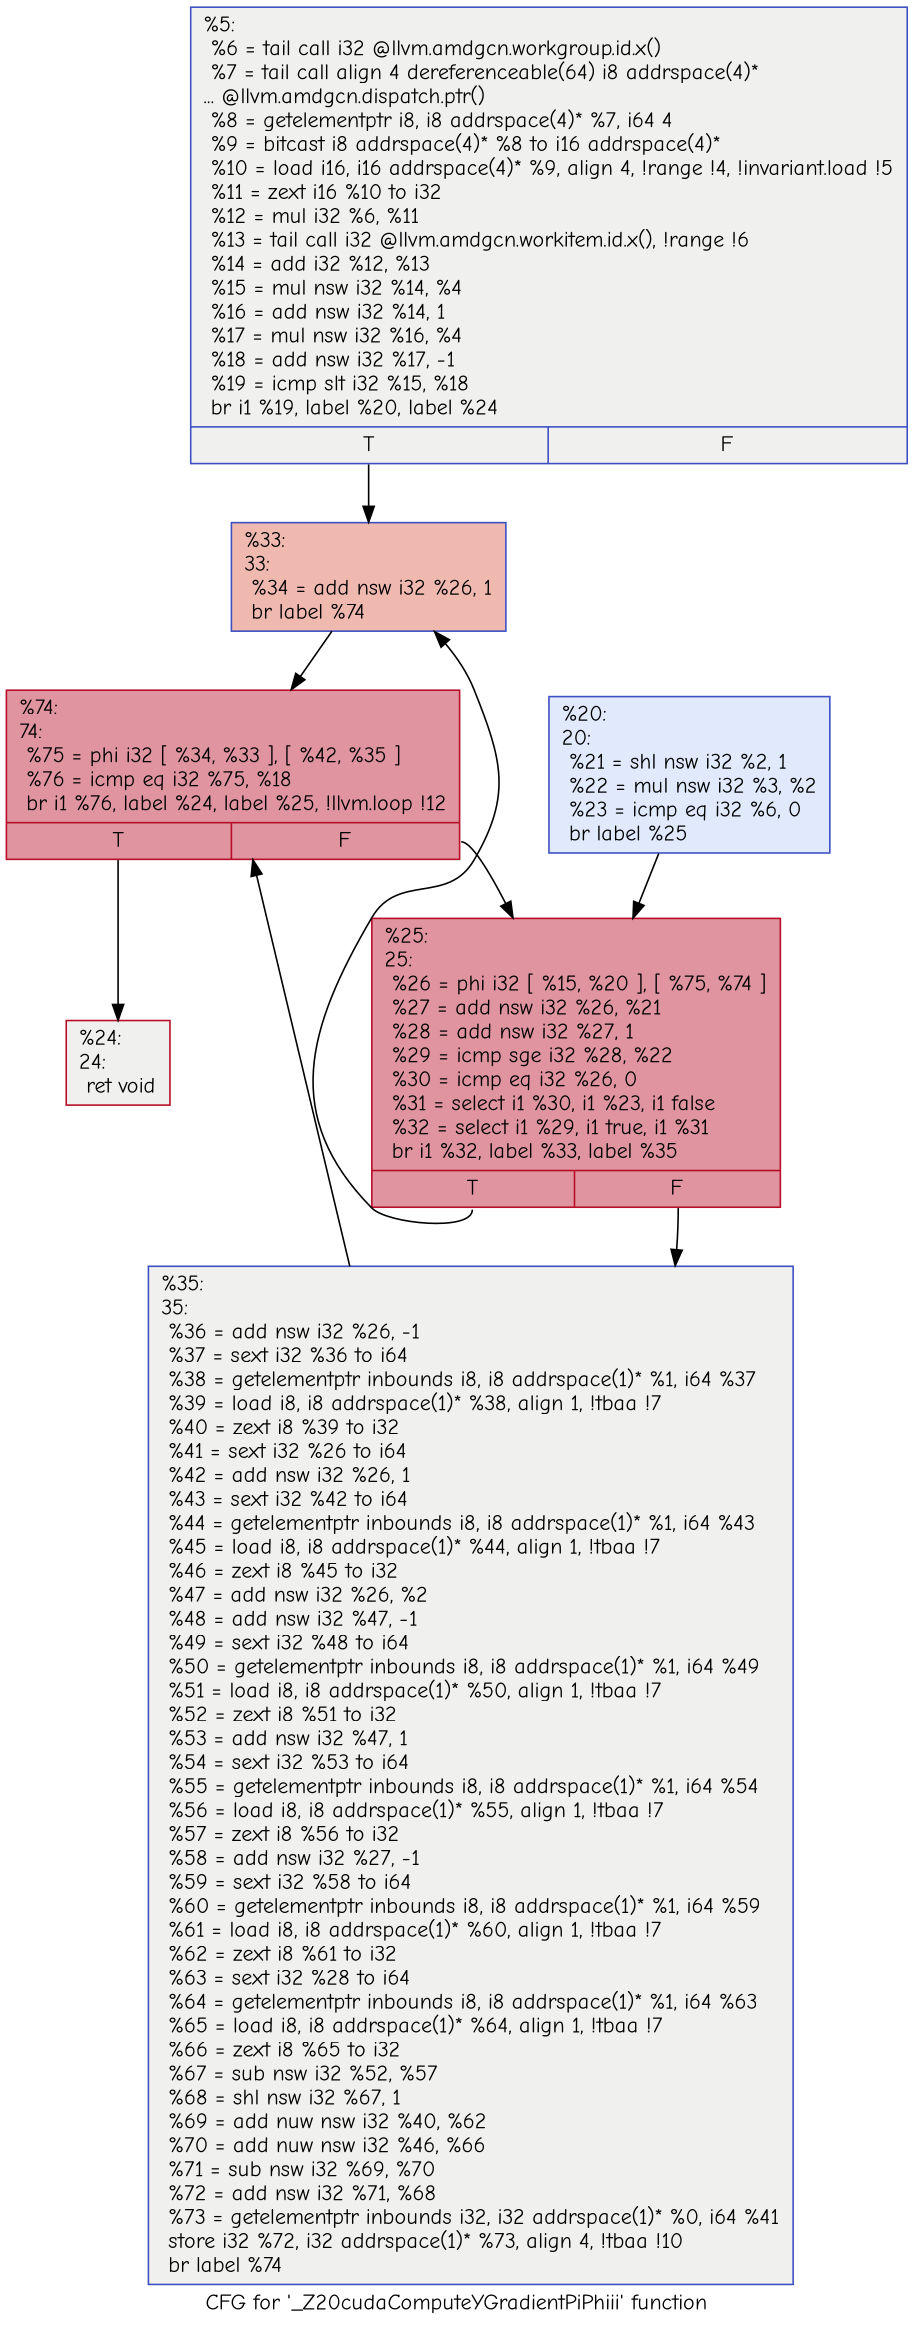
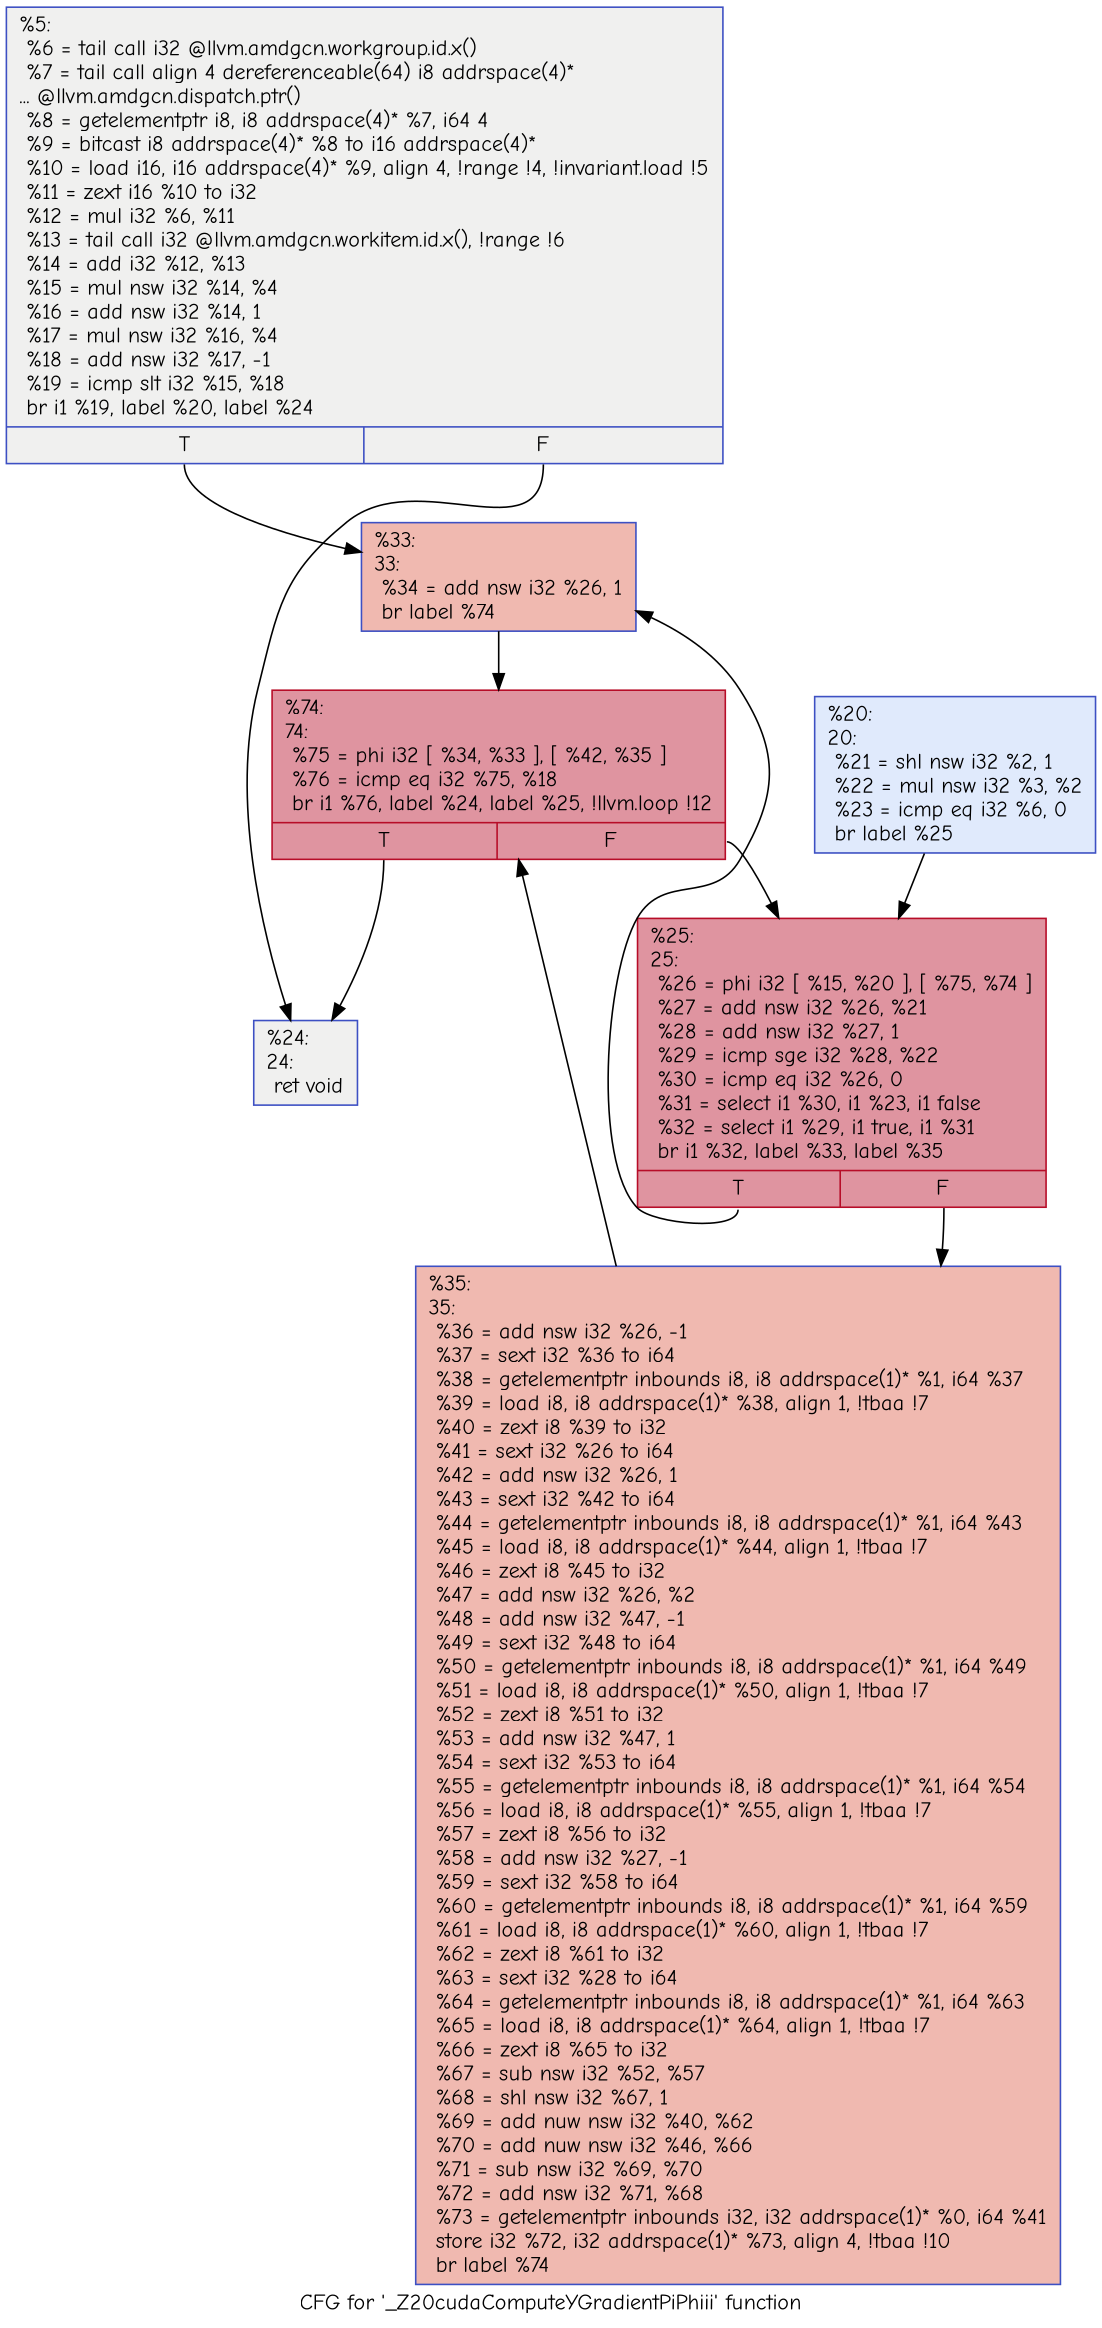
edge "%5:" -> "%24:": added
node "%24:": color #b70d28ff -> #3d50c3ff
node "%35:": fillcolor #dedcdb70 -> #de614d70
